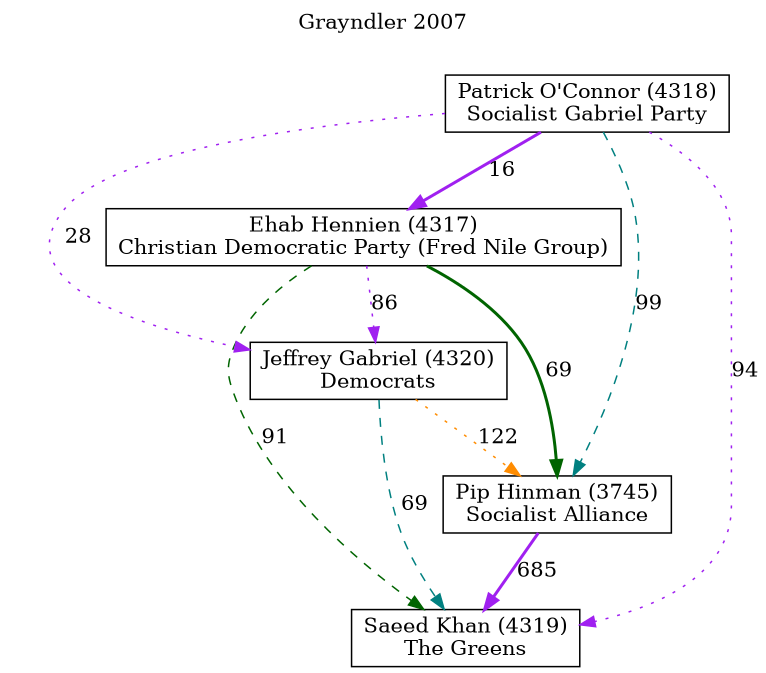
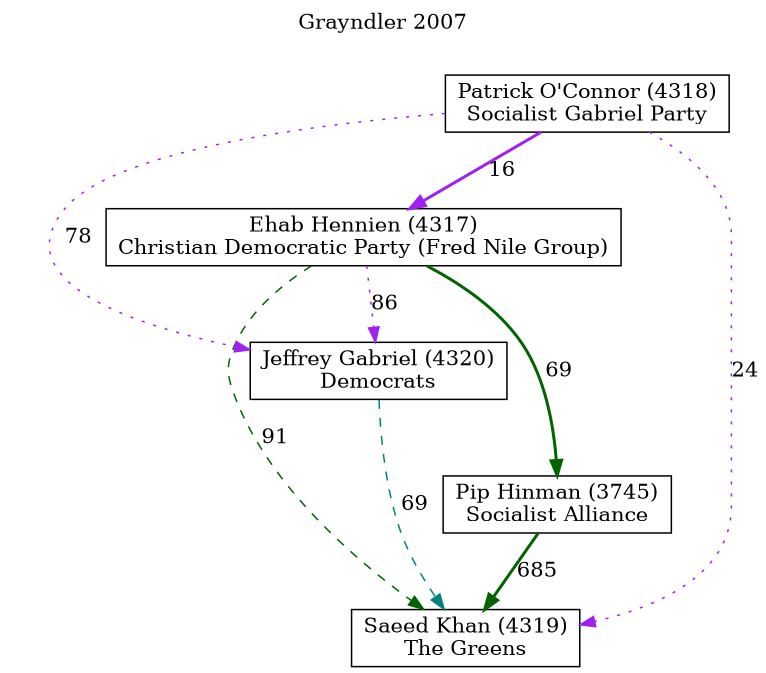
edge "Patrick O'Connor (4318) Socialist Gabriel Party" -> "Jeffrey Gabriel (4320) Democrats": label "28" -> "78"
edge "Patrick O'Connor (4318) Socialist Gabriel Party" -> "Pip Hinman (3745) Socialist Alliance": removed, label "99"
edge "Patrick O'Connor (4318) Socialist Gabriel Party" -> "Saeed Khan (4319) The Greens": label "94" -> "24"
edge "Jeffrey Gabriel (4320) Democrats" -> "Pip Hinman (3745) Socialist Alliance": removed, label "122"
edge "Pip Hinman (3745) Socialist Alliance" -> "Saeed Khan (4319) The Greens": color purple -> darkgreen
